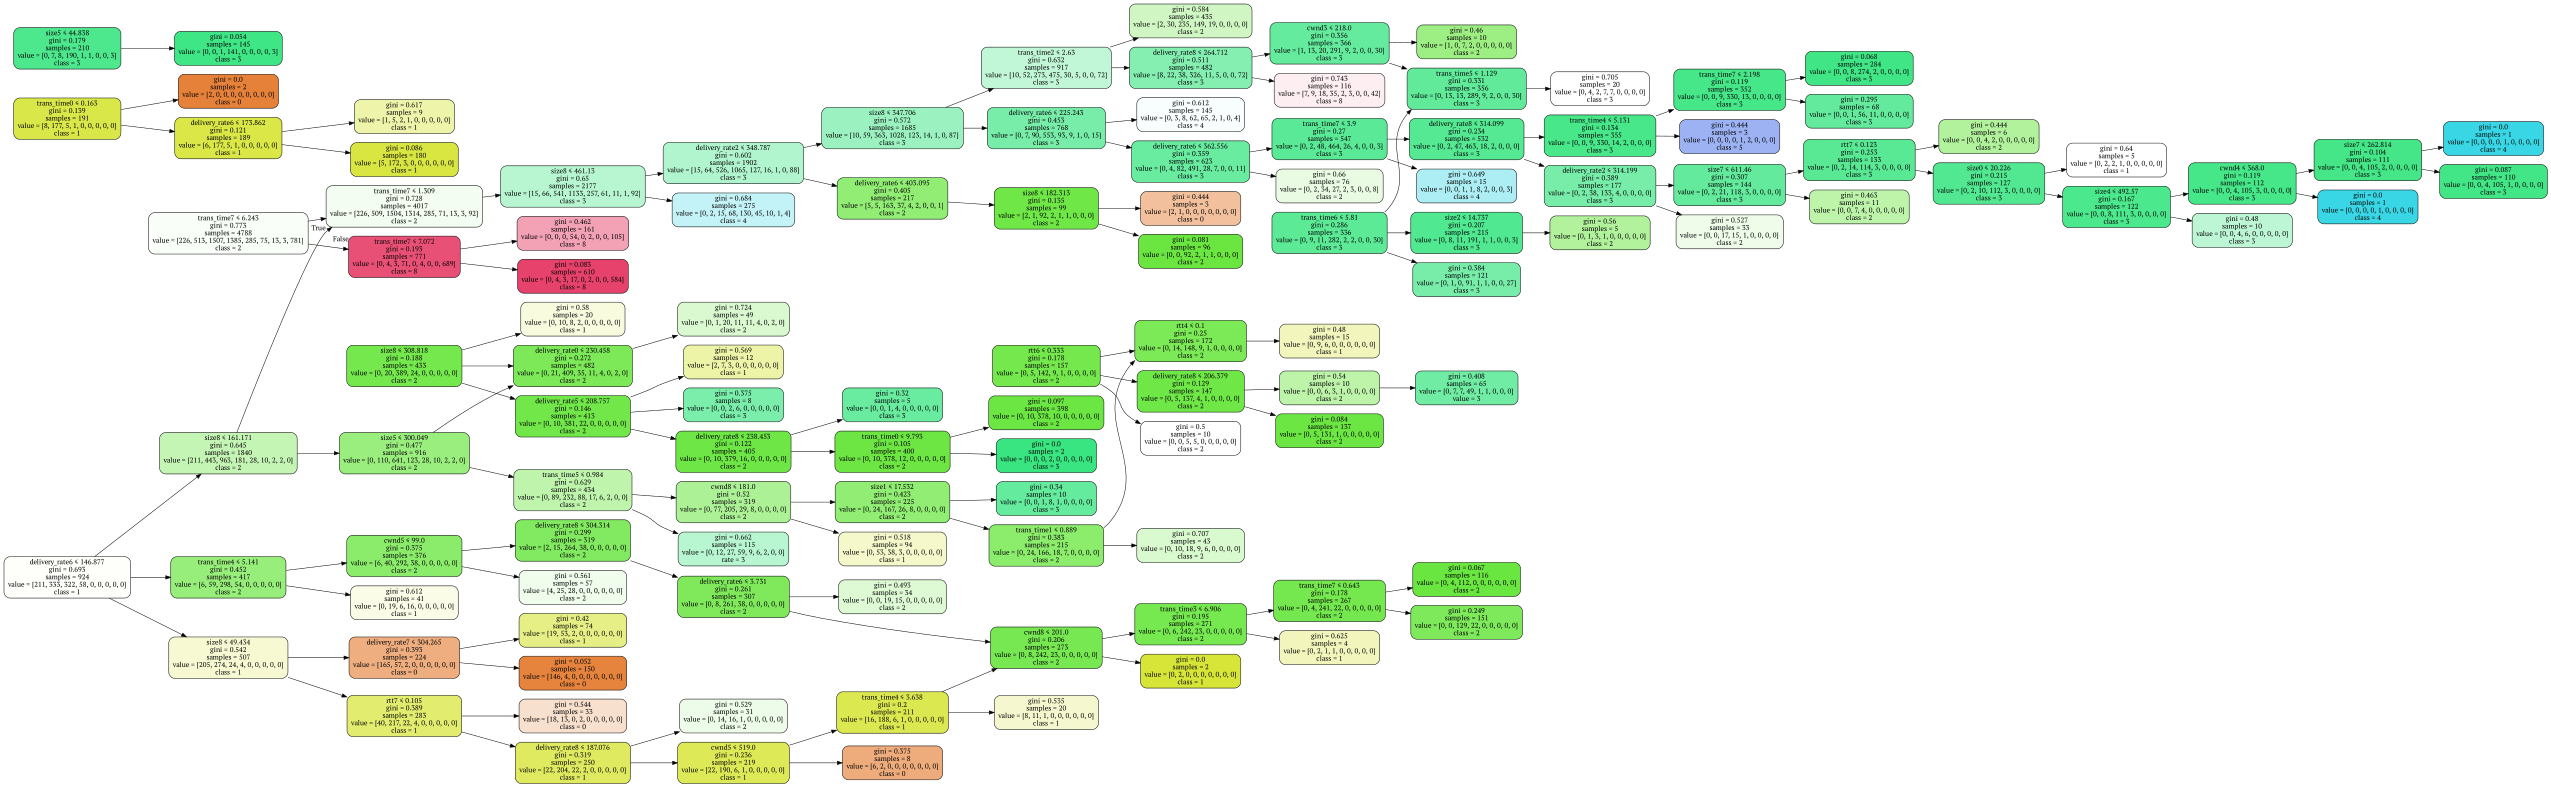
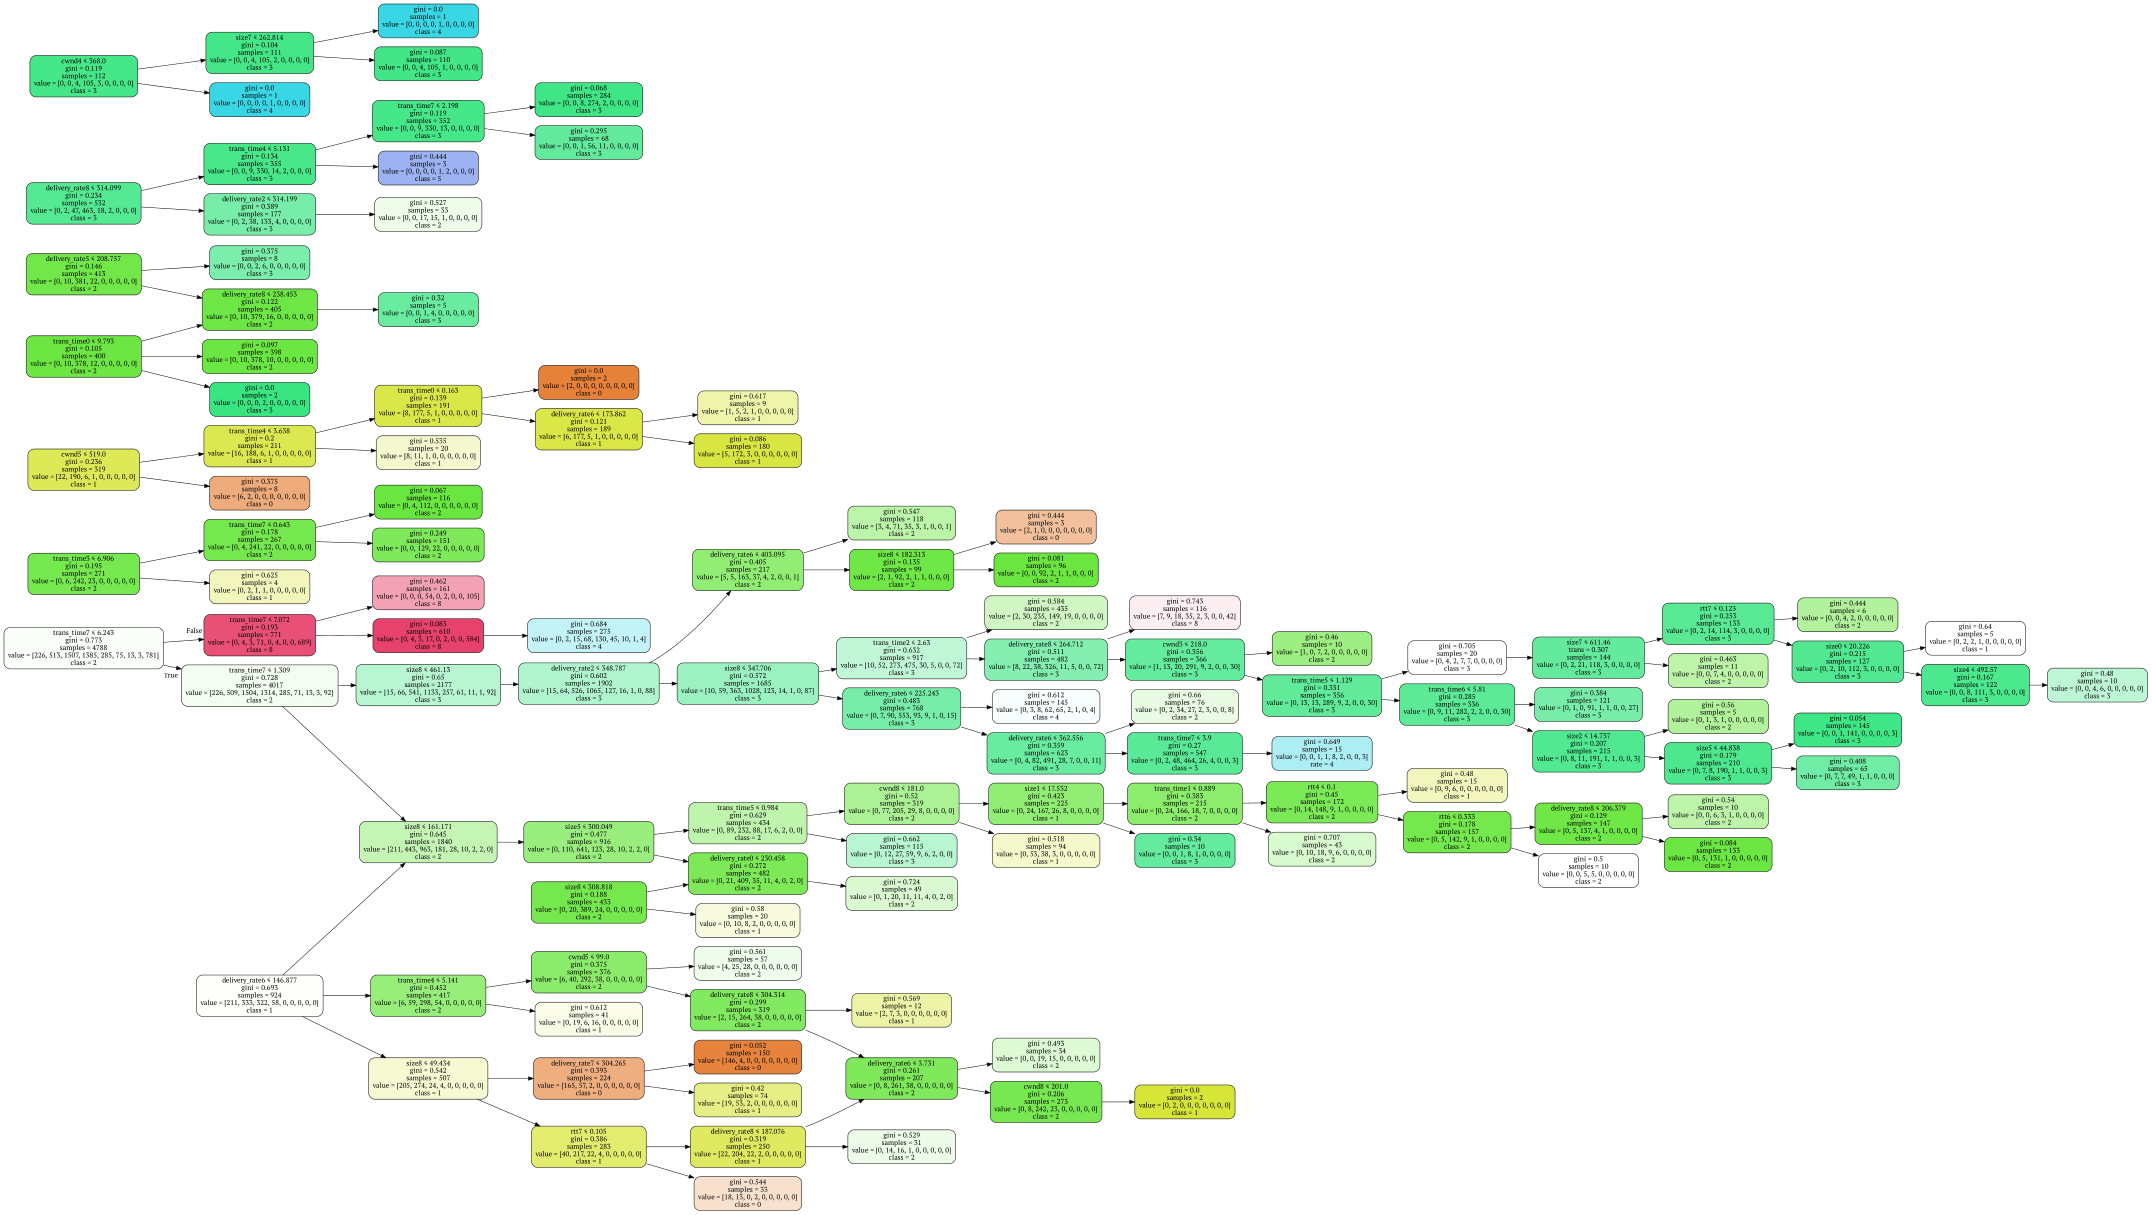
node "delivery_rate6 ≤ 225.243": text "gini = 0.453" -> "gini = 0.483"
edge "trans_time7 ≤ 3.9" -> "delivery_rate8 ≤ 314.099": removed
edge "trans_time6 ≤ 5.81" -> "trans_time5 ≤ 1.129": reversed
node "size7 ≤ 611.46": text "gini = 0.307" -> "trans = 0.307"
edge "delivery_rate2 ≤ 314.199" -> "size7 ≤ 611.46": now "gini = 0.705" -> "size7 ≤ 611.46"
edge "size4 ≤ 492.57" -> "cwnd4 ≤ 368.0": removed
node "gini = 0.649": text "class = 4" -> "rate = 4"
edge "size8 ≤ 461.13" -> "gini = 0.684": now "gini = 0.083" -> "gini = 0.684"
node "trans_time6 ≤ 5.81": text "gini = 0.286" -> "gini = 0.285"
edge "size8 ≤ 161.171" -> "trans_time7 ≤ 1.309": reversed
node "rtt4 ≤ 0.1": text "gini = 0.25" -> "gini = 0.45"
edge "rtt6 ≤ 0.333" -> "rtt4 ≤ 0.1": reversed
edge "delivery_rate5 ≤ 208.757" -> "gini = 0.569": now "delivery_rate8 ≤ 304.314" -> "gini = 0.569"
edge "gini = 0.54" -> "gini = 0.408": now "size5 ≤ 44.838" -> "gini = 0.408"
edge "size8 ≤ 308.818" -> "delivery_rate5 ≤ 208.757": removed
node "gini = 0.408": text "value = 3" -> "class = 3"
node "gini = 0.084": text "samples = 137" -> "samples = 133"
edge "delivery_rate8 ≤ 238.453" -> "trans_time0 ≤ 9.793": reversed
node "size1 ≤ 17.532": text "class = 2" -> "class = 1"
node "gini = 0.547": added
node "gini = 0.662": text "rate = 3" -> "class = 3"
node "delivery_rate6 ≤ 3.731": text "samples = 307" -> "samples = 207"
edge "cwnd8 ≤ 201.0" -> "trans_time3 ≤ 6.906": removed
edge "trans_time4 ≤ 3.638" -> "cwnd8 ≤ 201.0": now "trans_time4 ≤ 3.638" -> "trans_time0 ≤ 0.163"
node "rtt7 ≤ 0.105": text "gini = 0.389" -> "gini = 0.386"
edge "size2 ≤ 14.737" -> "size5 ≤ 44.838": added
edge "delivery_rate8 ≤ 187.076" -> "cwnd5 ≤ 519.0": now "delivery_rate8 ≤ 187.076" -> "delivery_rate6 ≤ 3.731"
node "cwnd5 ≤ 519.0": text "samples = 219" -> "samples = 319"
